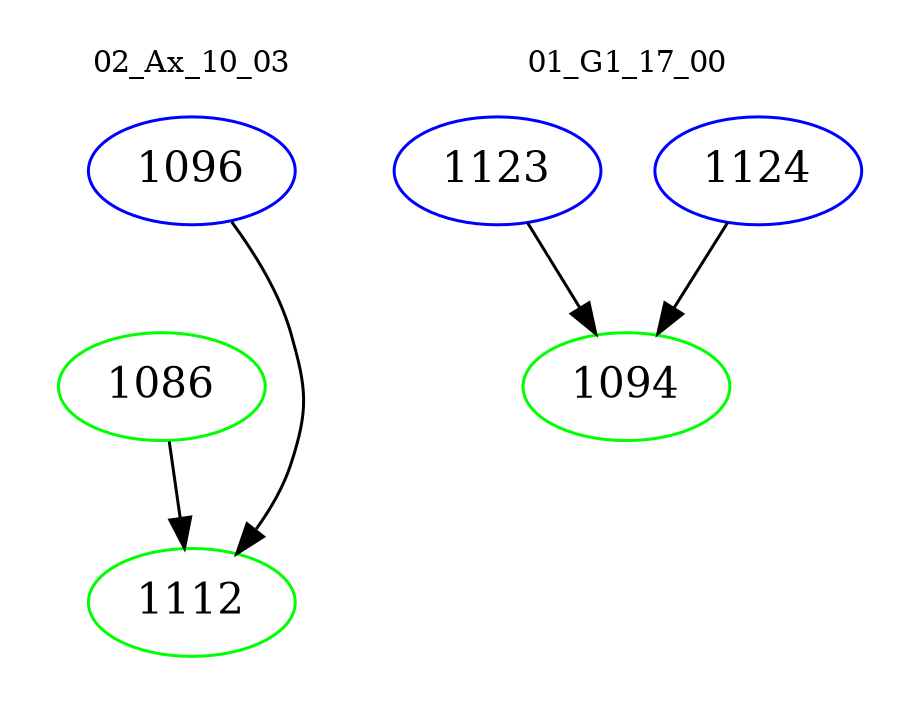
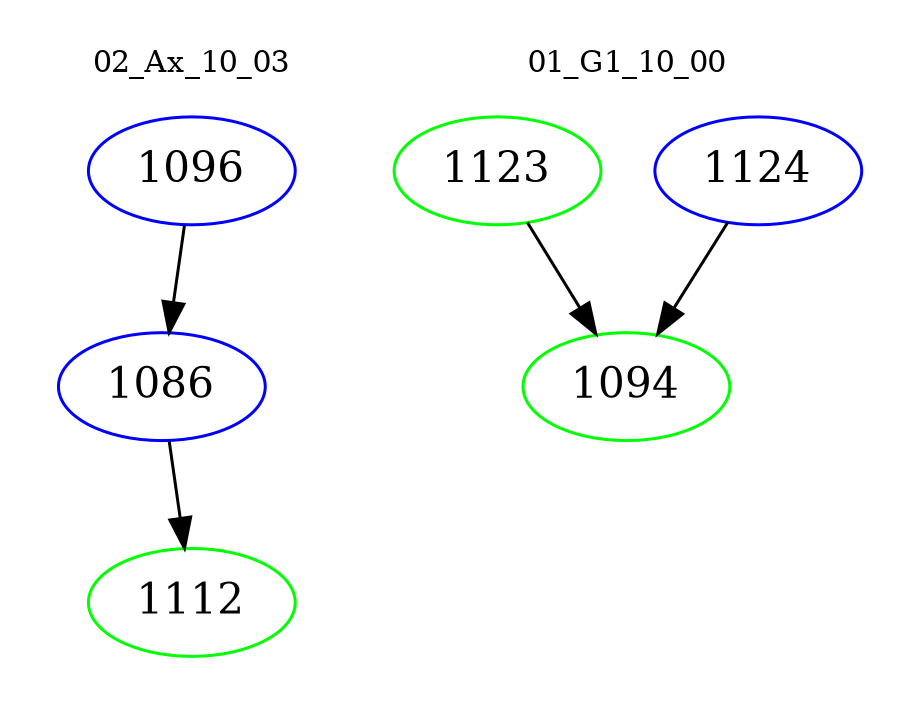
cluster "01_G1_17_00": label "01_G1_17_00" -> "01_G1_10_00"
node "1123": color blue -> green
edge "1096" -> "1112": now "1096" -> "1086"
node "1086": color green -> blue
